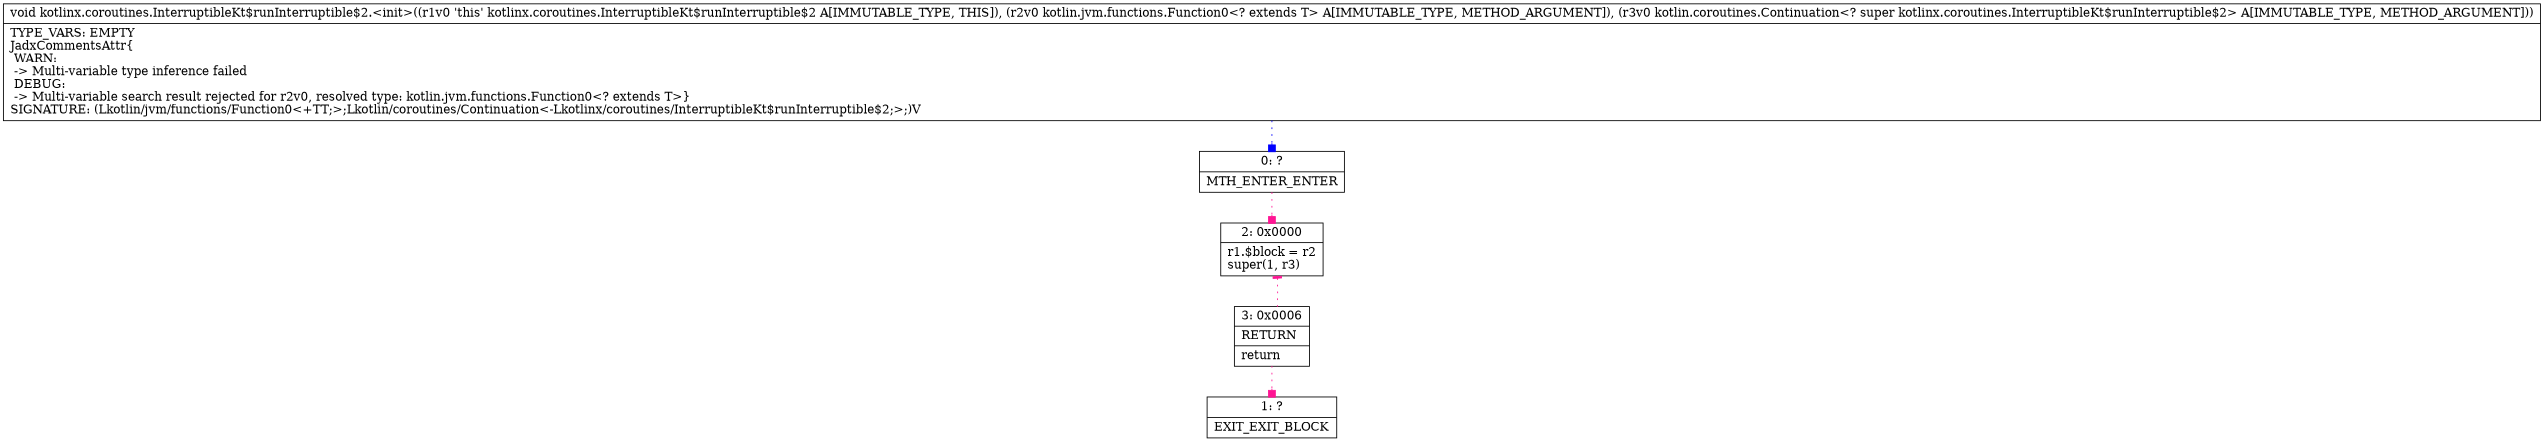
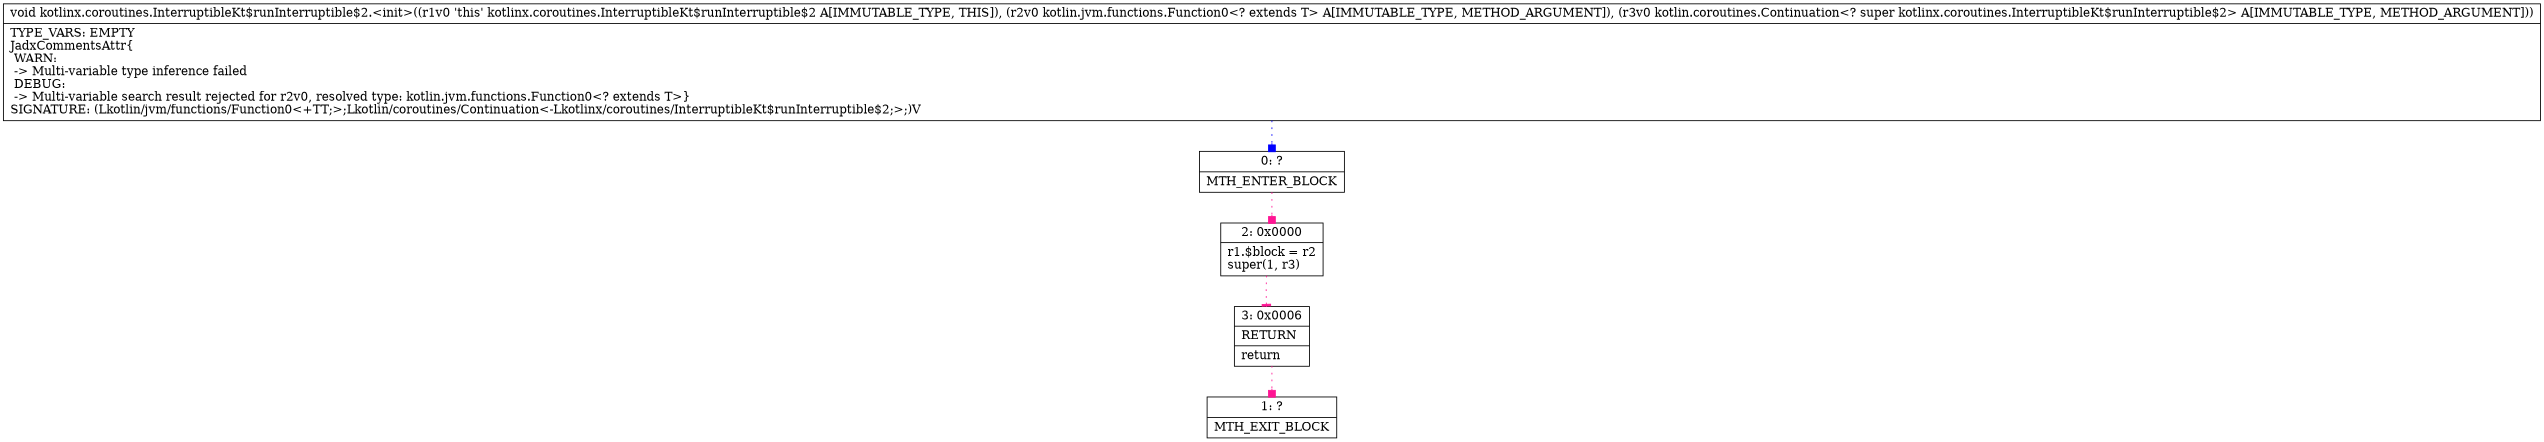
node "0: ?": text "MTH_ENTER_ENTER" -> "MTH_ENTER_BLOCK"
edge "3: 0x0006" -> "2: 0x0000": reversed
node "1: ?": text "EXIT_EXIT_BLOCK" -> "MTH_EXIT_BLOCK"
